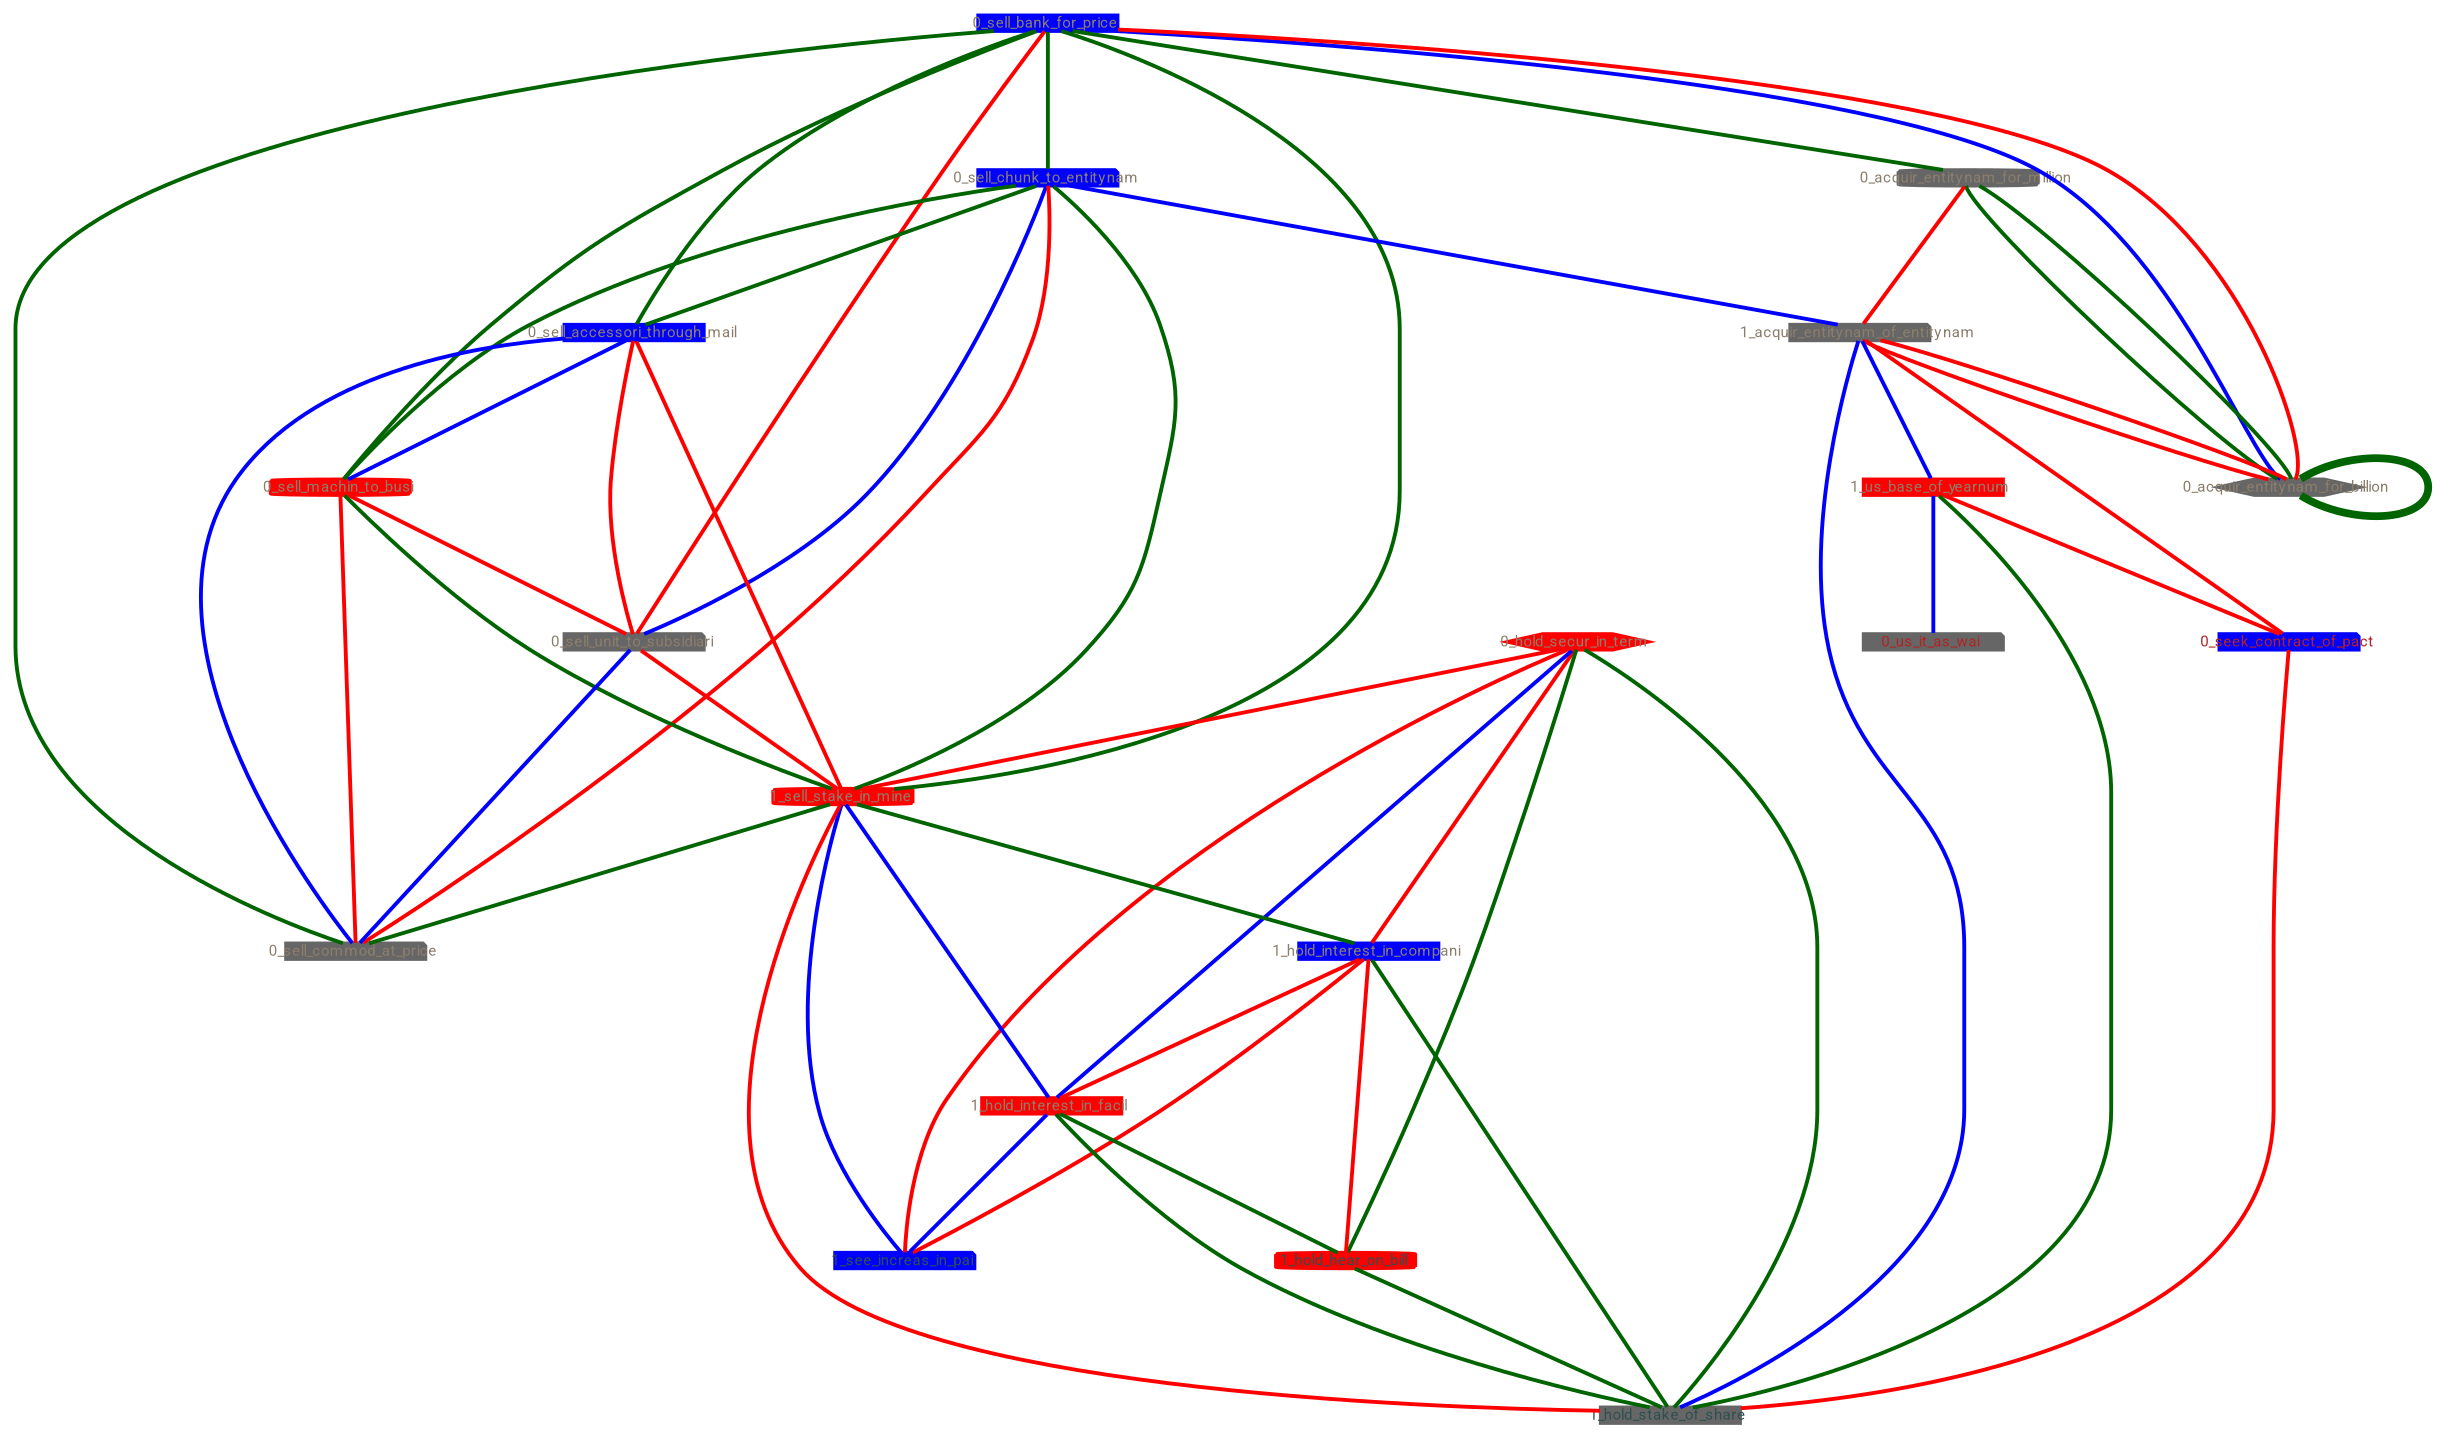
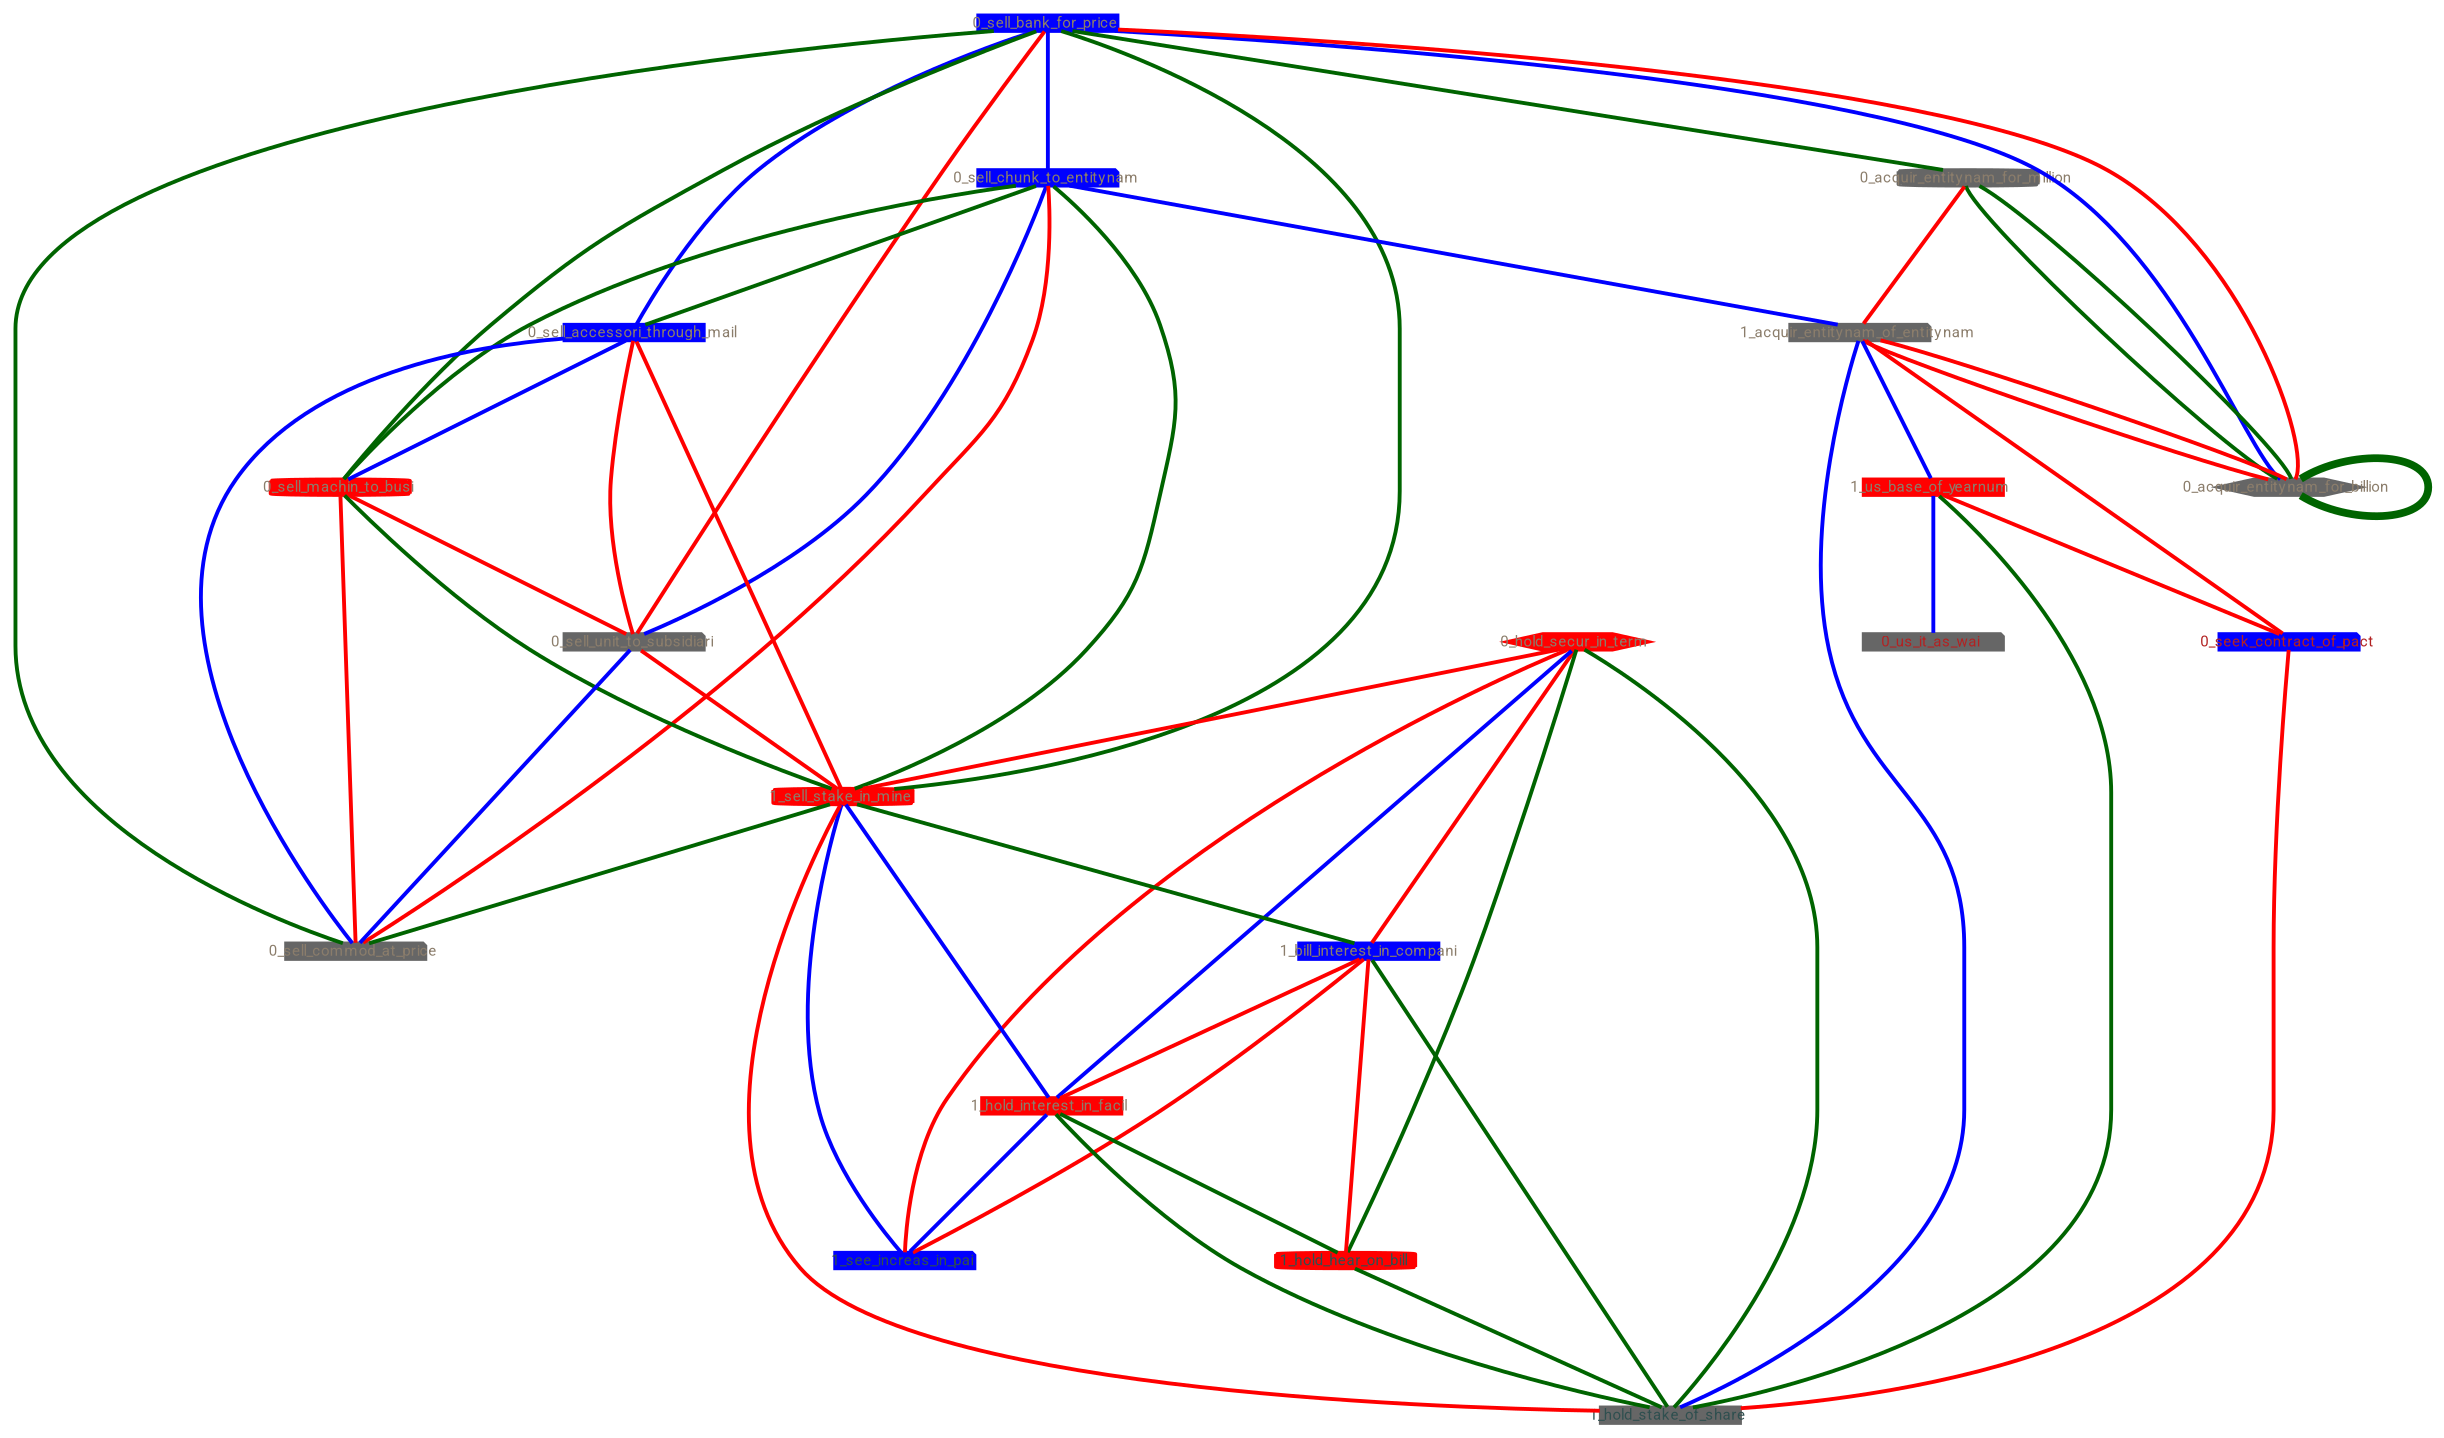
edge "0_sell_bank_for_price" -- "0_sell_chunk_to_entitynam": color darkgreen -> blue
edge "0_sell_bank_for_price" -- "0_sell_accessori_through_mail": color darkgreen -> blue
node "1_hold_interest_in_compani": label "1_hold_interest_in_compani" -> "1_bill_interest_in_compani"
